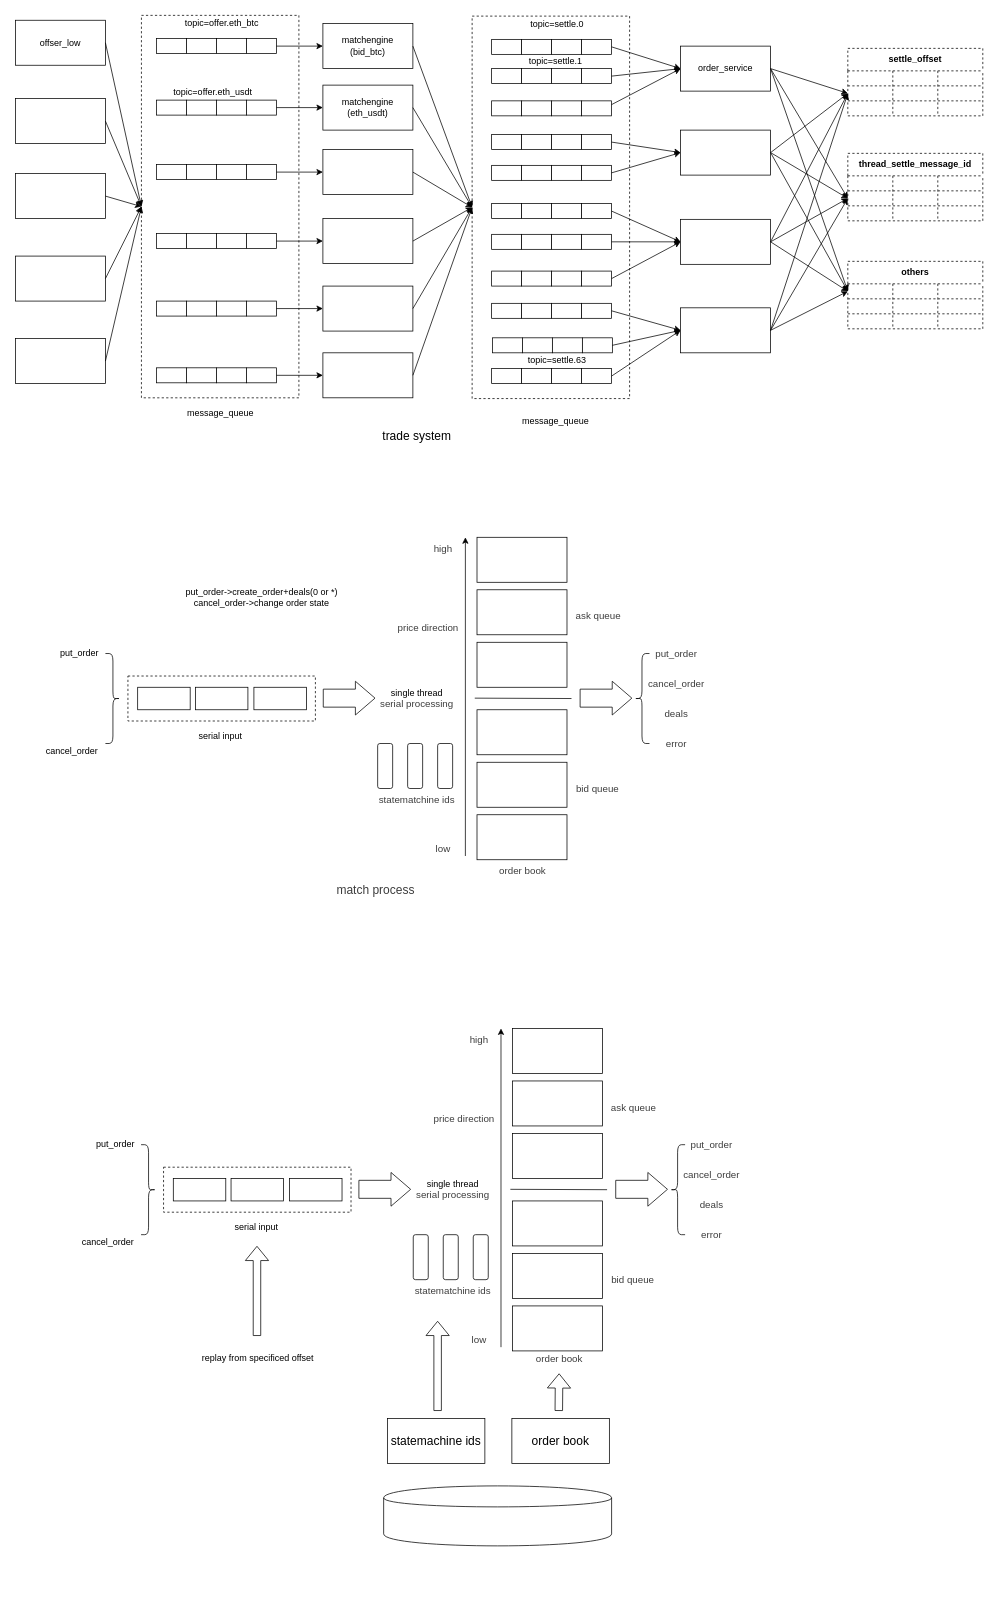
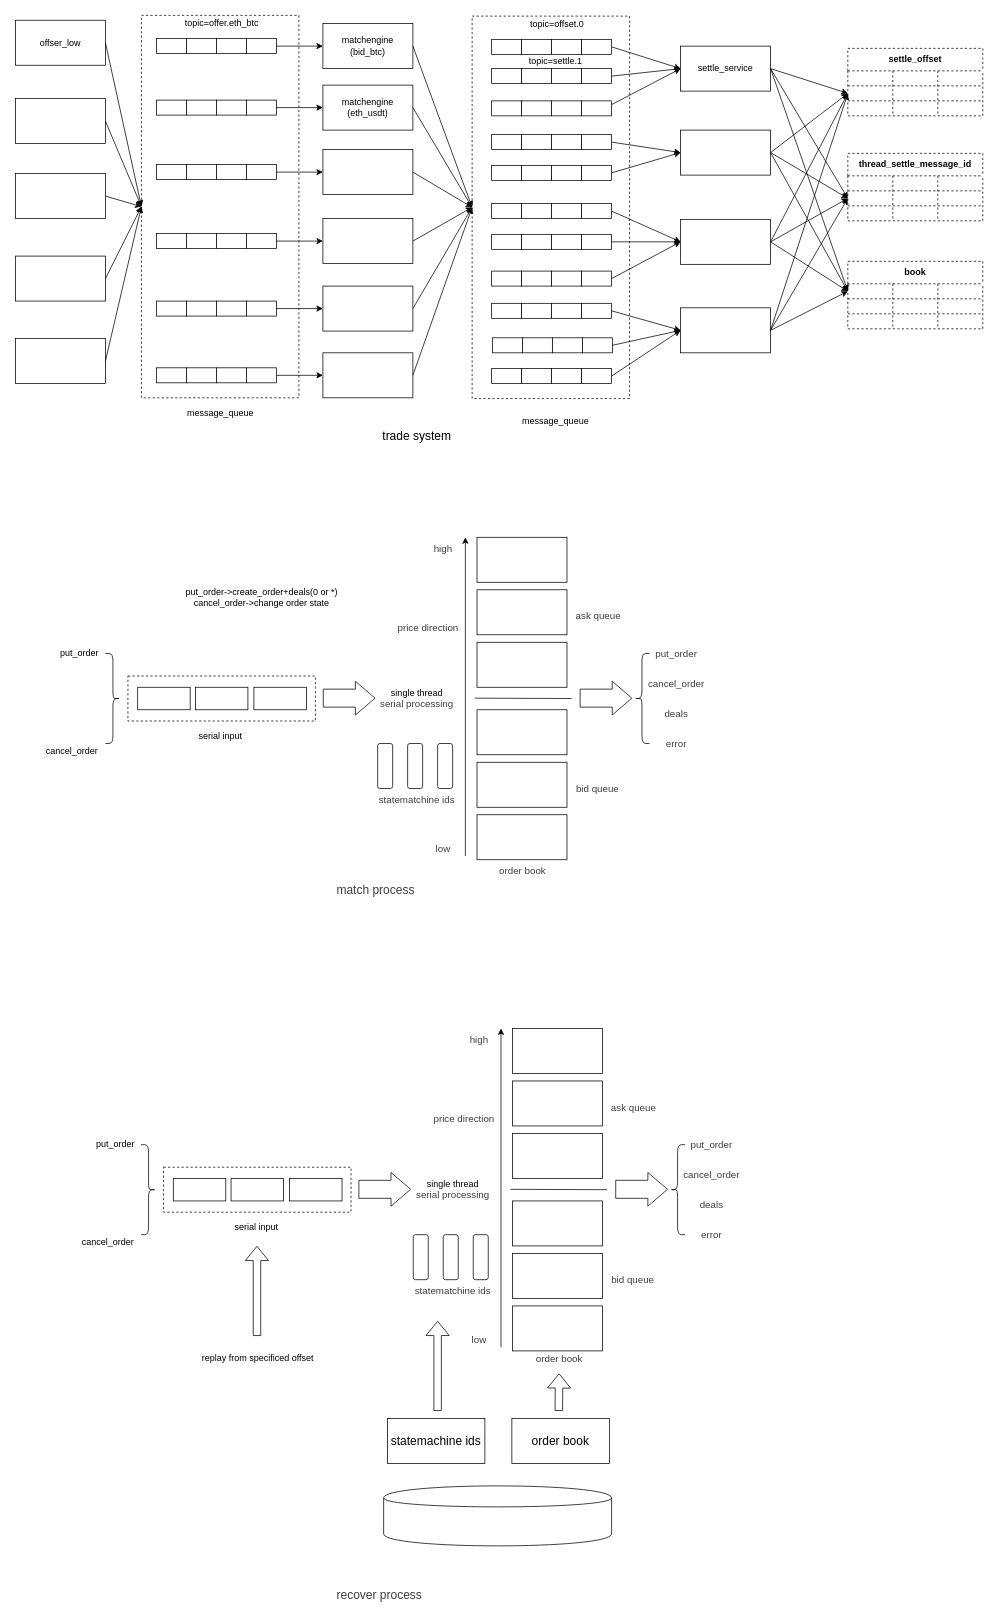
node "topic=settle.0": label "topic=settle.0" -> "topic=offset.0"
node "order_service": label "order_service" -> "settle_service"
node "topic=offer.eth_usdt": removed
node "others": label "others" -> "book"
node "topic=settle.63": removed
node "recover process": added
